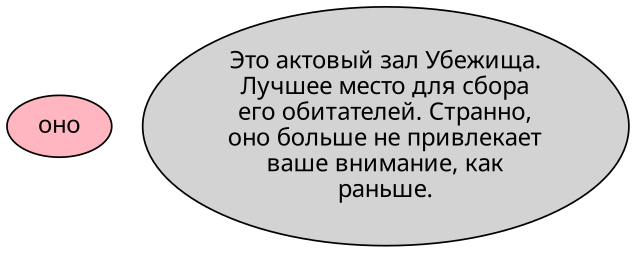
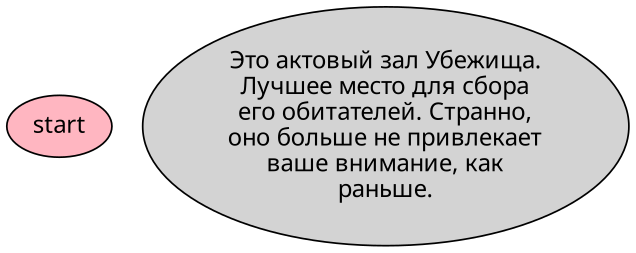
node "оно": label "оно" -> "start"
